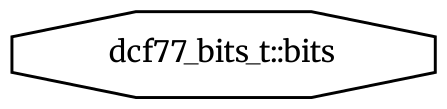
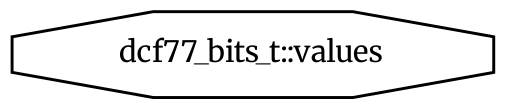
node "dcf77_bits_t::bits": label "dcf77_bits_t::bits" -> "dcf77_bits_t::values"
